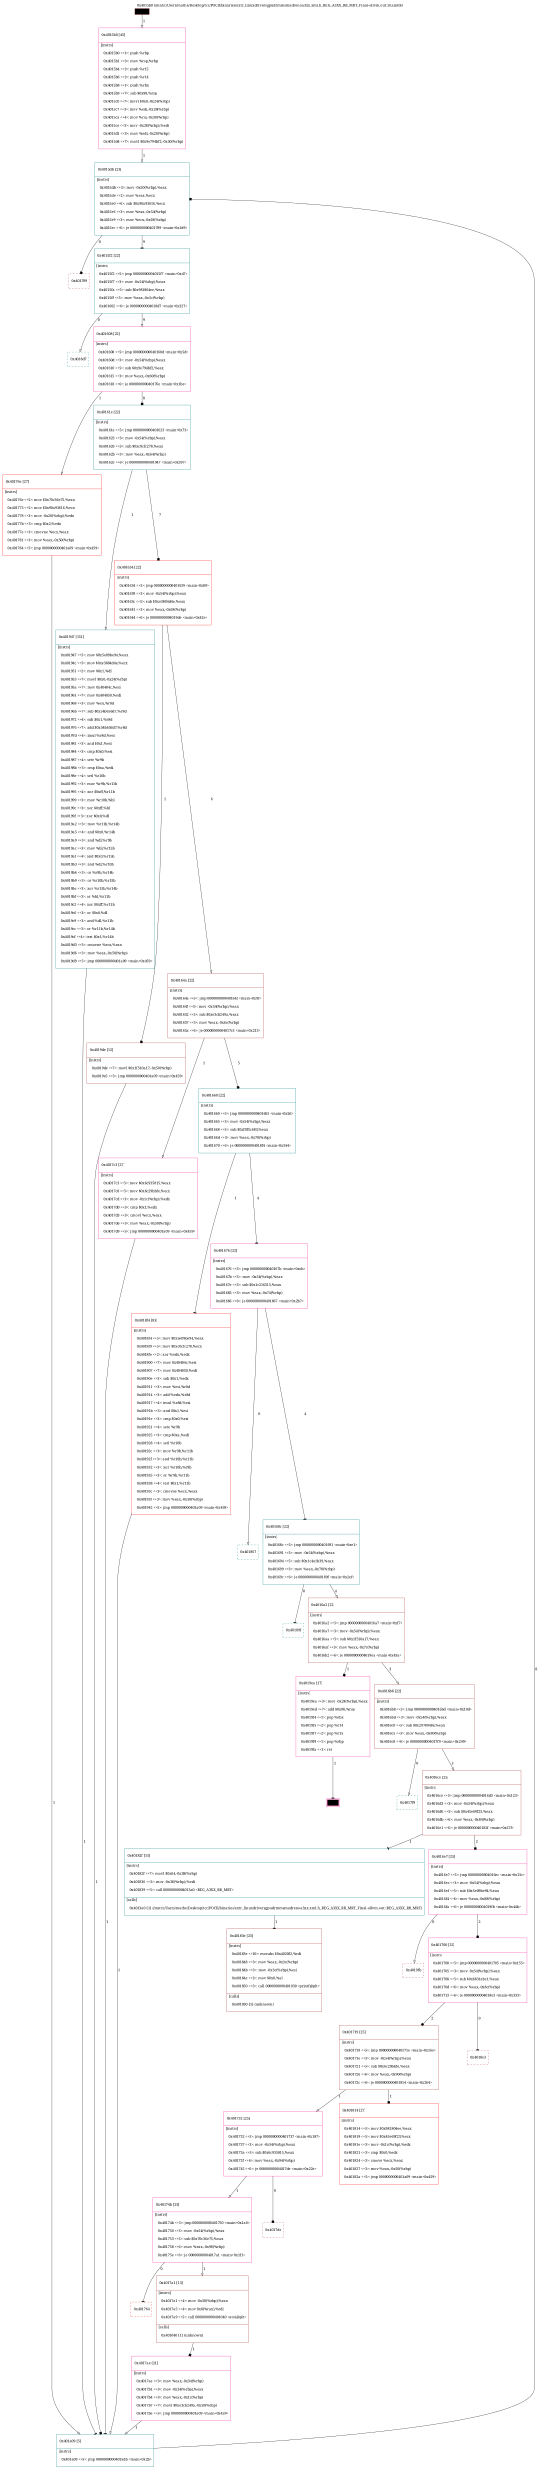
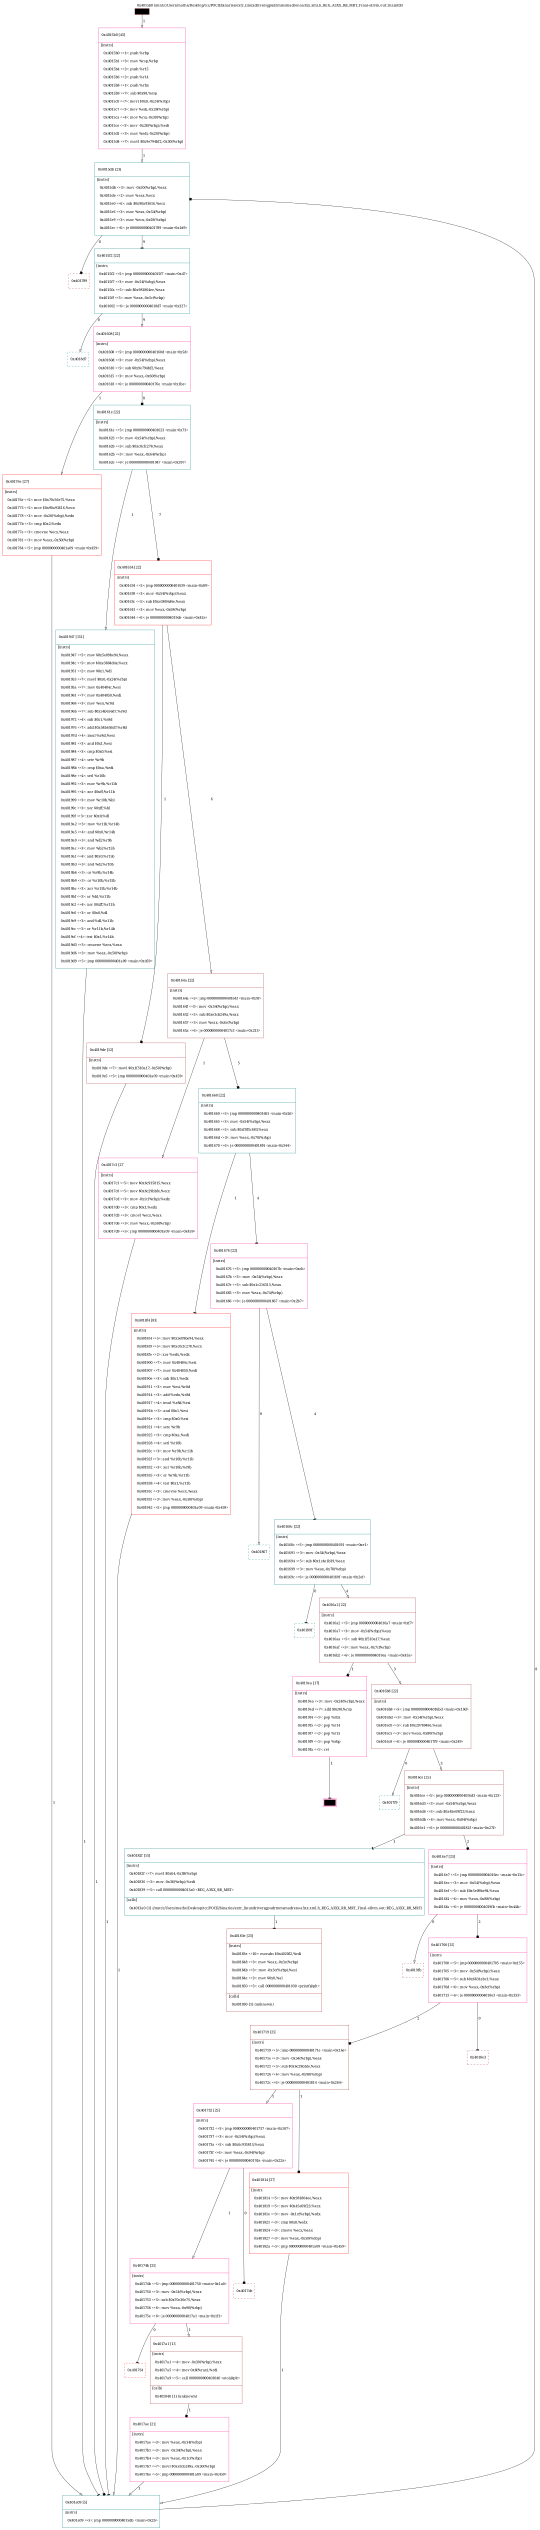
edge "0x401814 [27]" -> "0x401a09 [5]": added, label "1"
